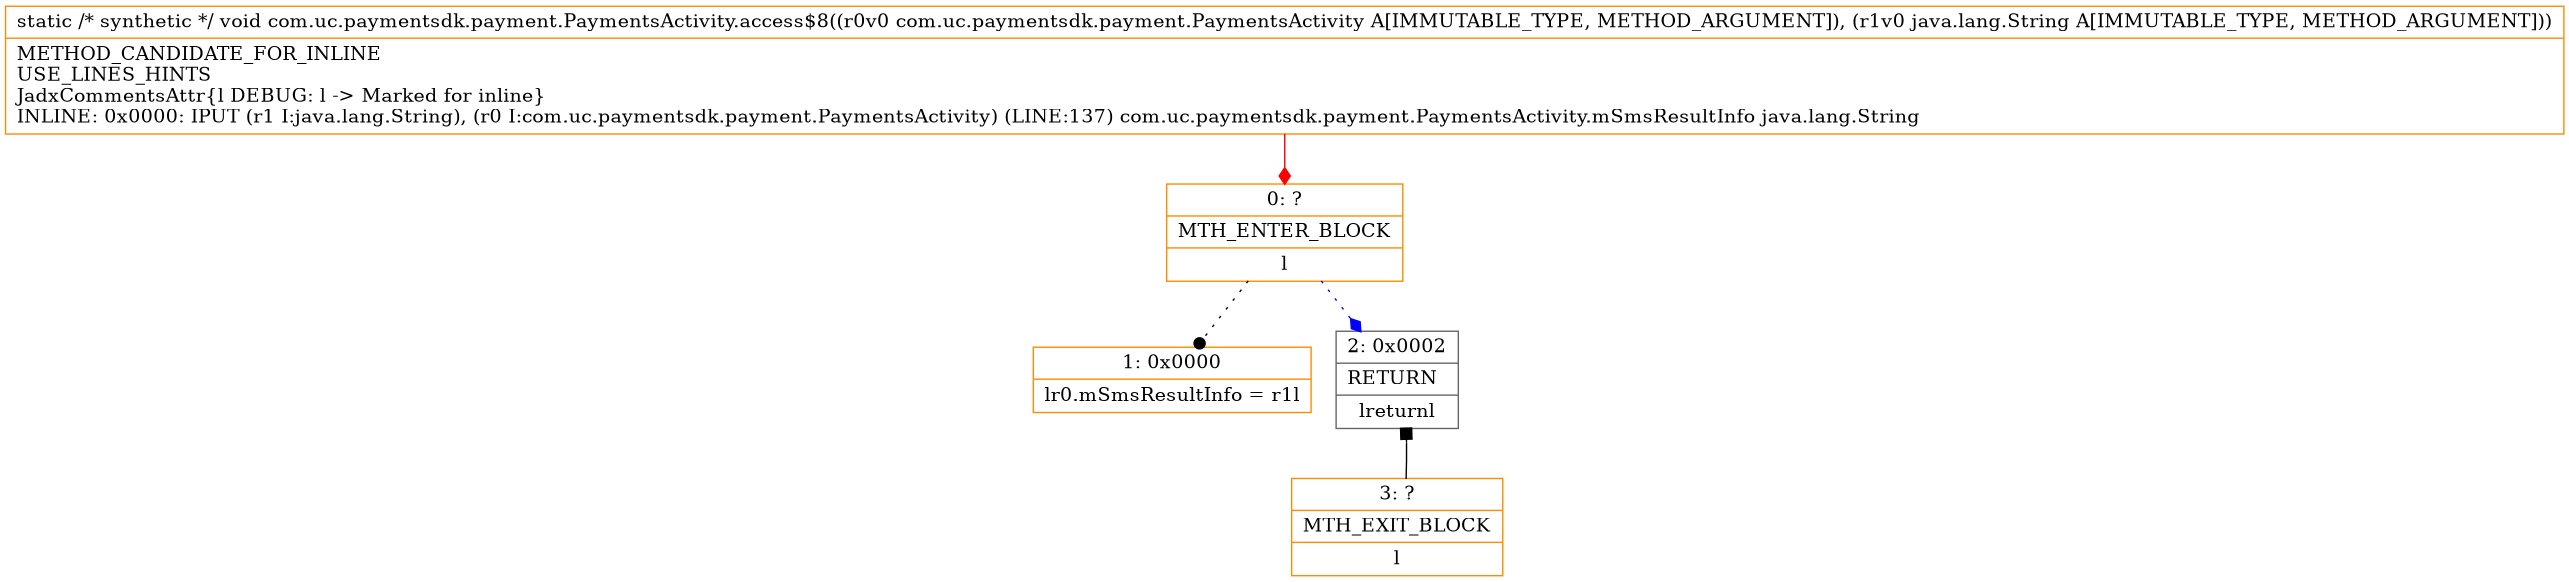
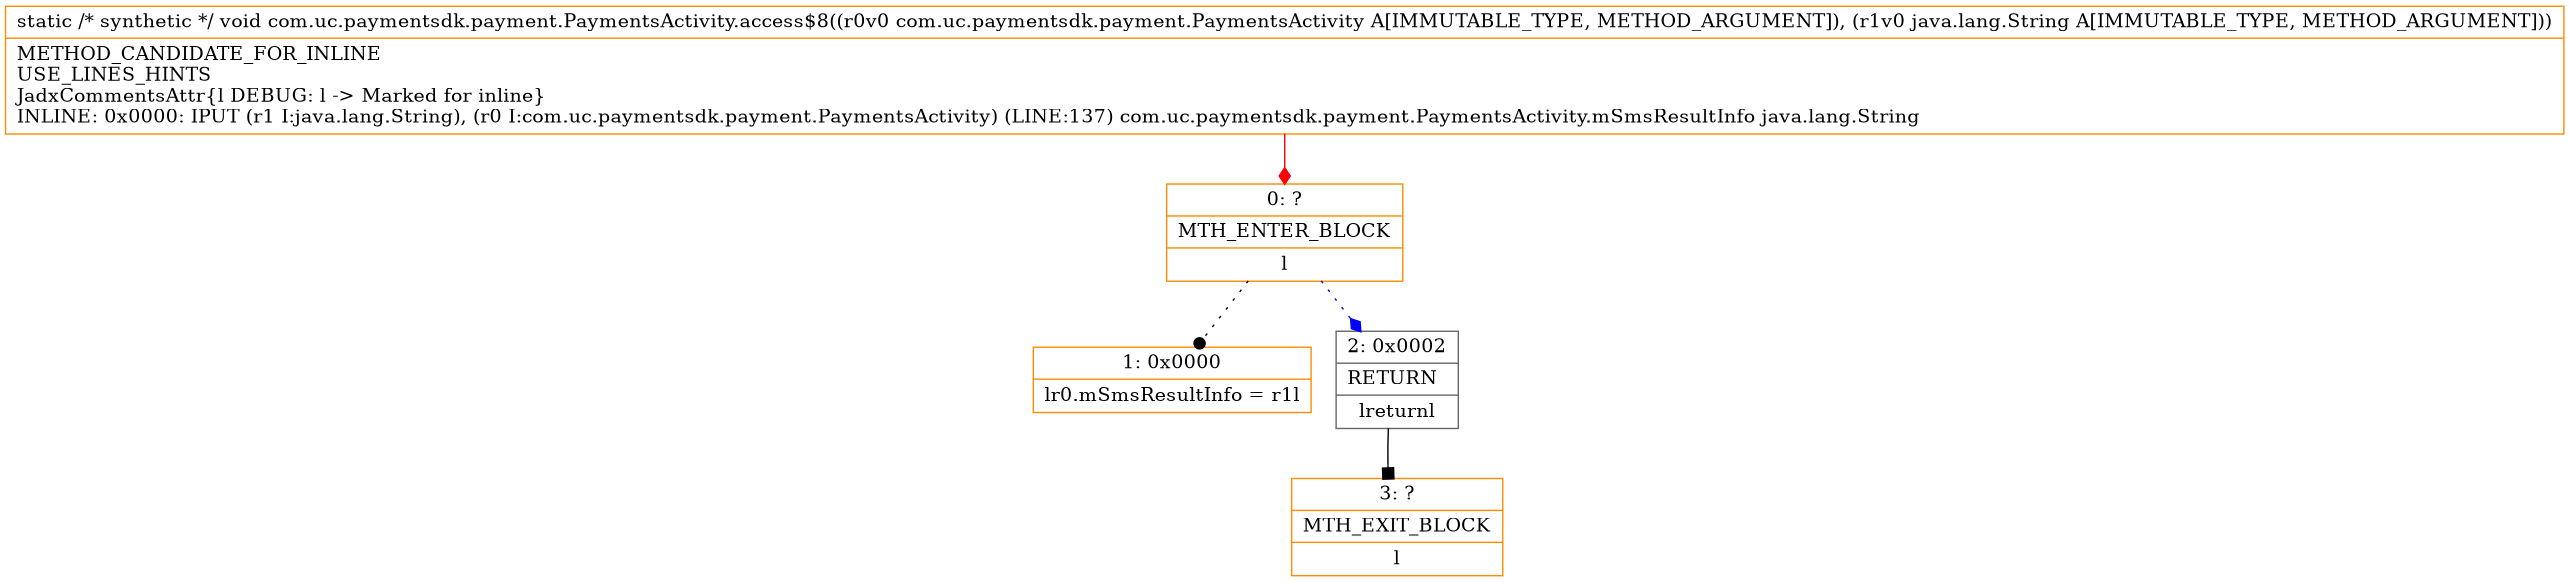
edge "3: ?" -> "2: 0x0002": reversed
